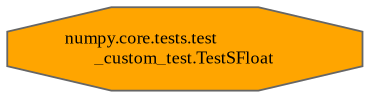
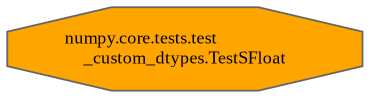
node "numpy.core.tests.test _custom_test.TestSFloat": label "numpy.core.tests.test _custom_test.TestSFloat" -> "numpy.core.tests.test _custom_dtypes.TestSFloat"
